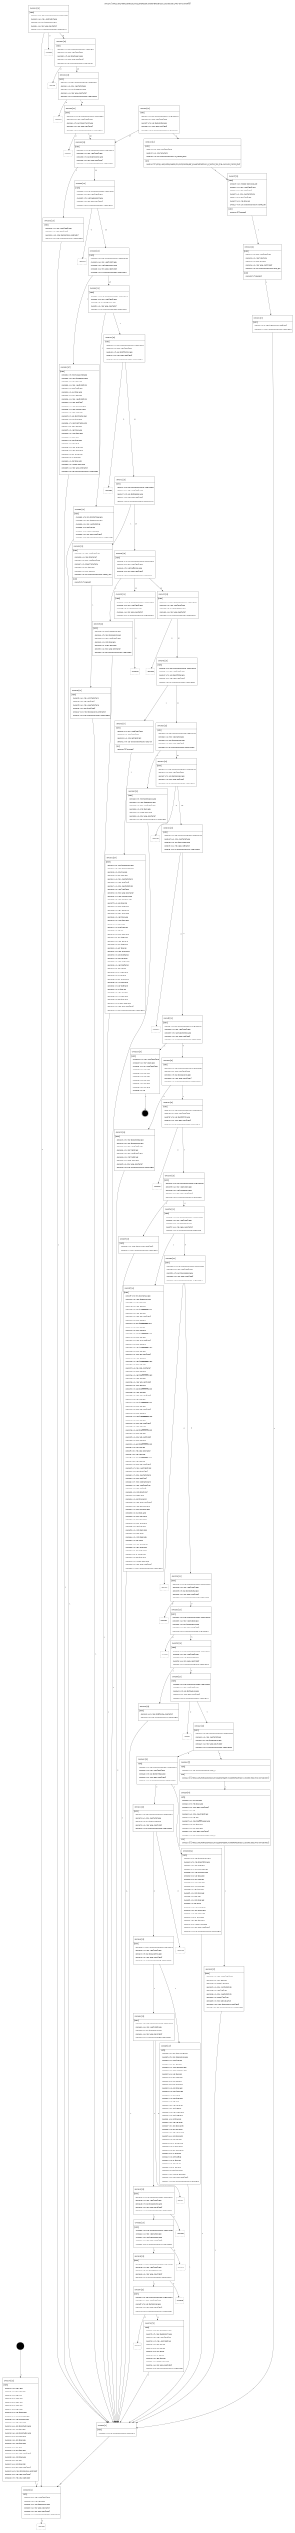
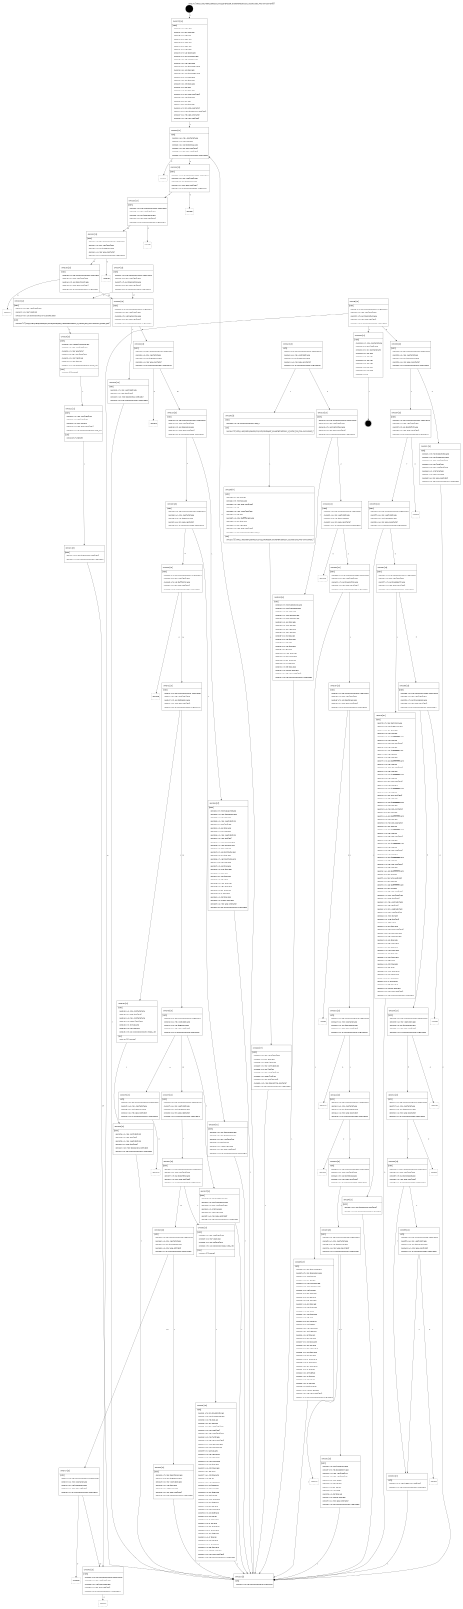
node "0x401c8d": removed
edge "0x4014e0 [28]" -> "0x4014fc [28]": reversed
edge "0x401304 [28]" -> "0x4012e4 [32]": reversed
edge "0x4015f8 [28]" -> "0x401614 [28]": now "0x4015f8 [28]" -> "0x4019d0 [15]"
node "0x401f0a": removed
